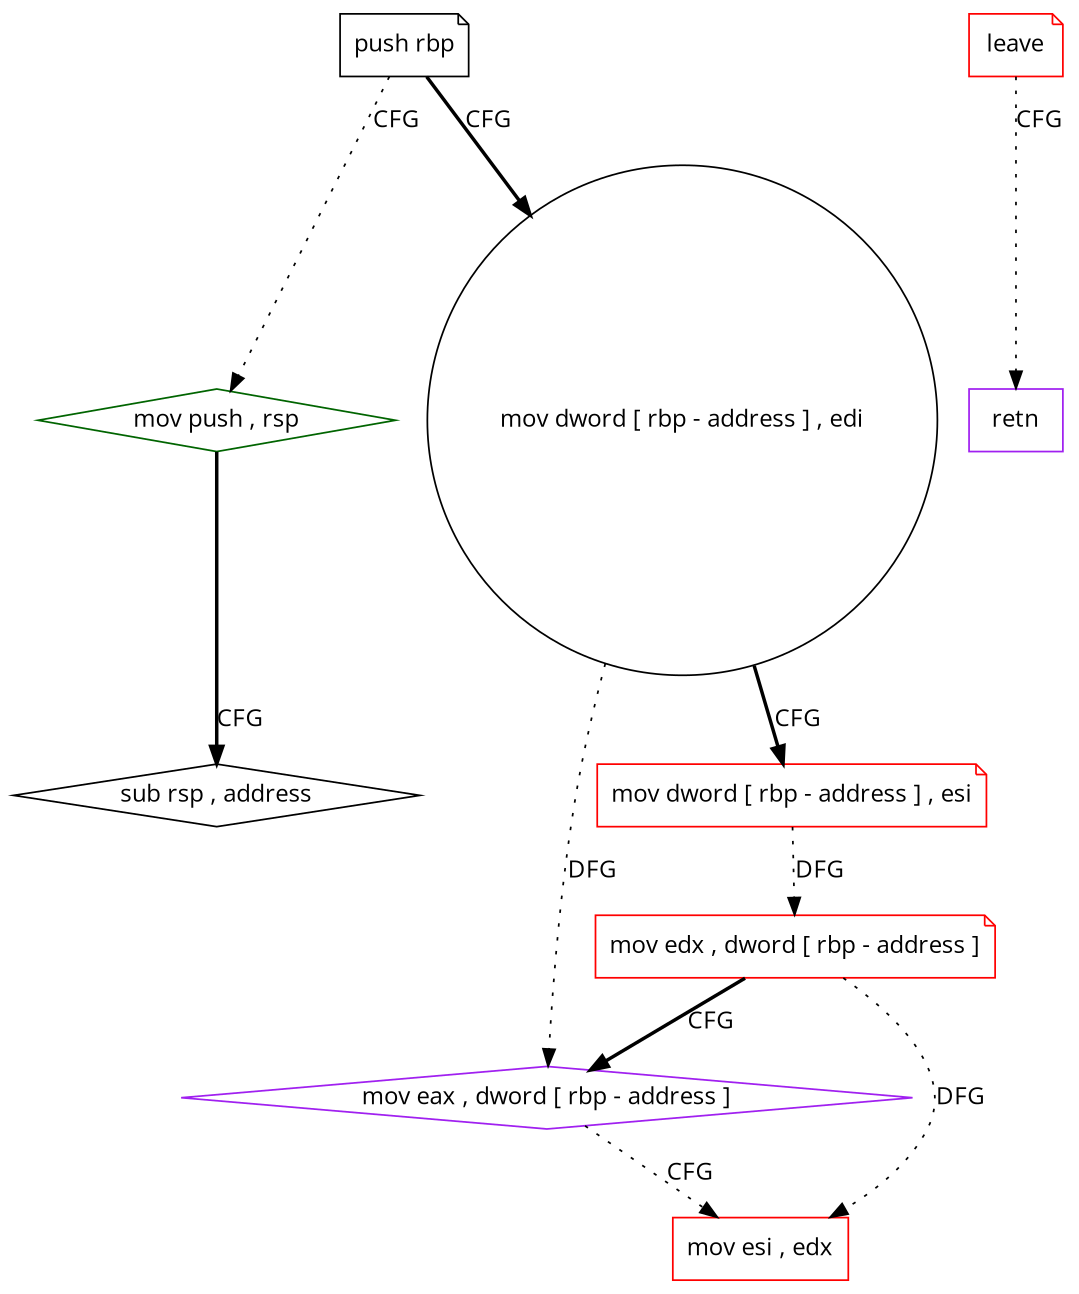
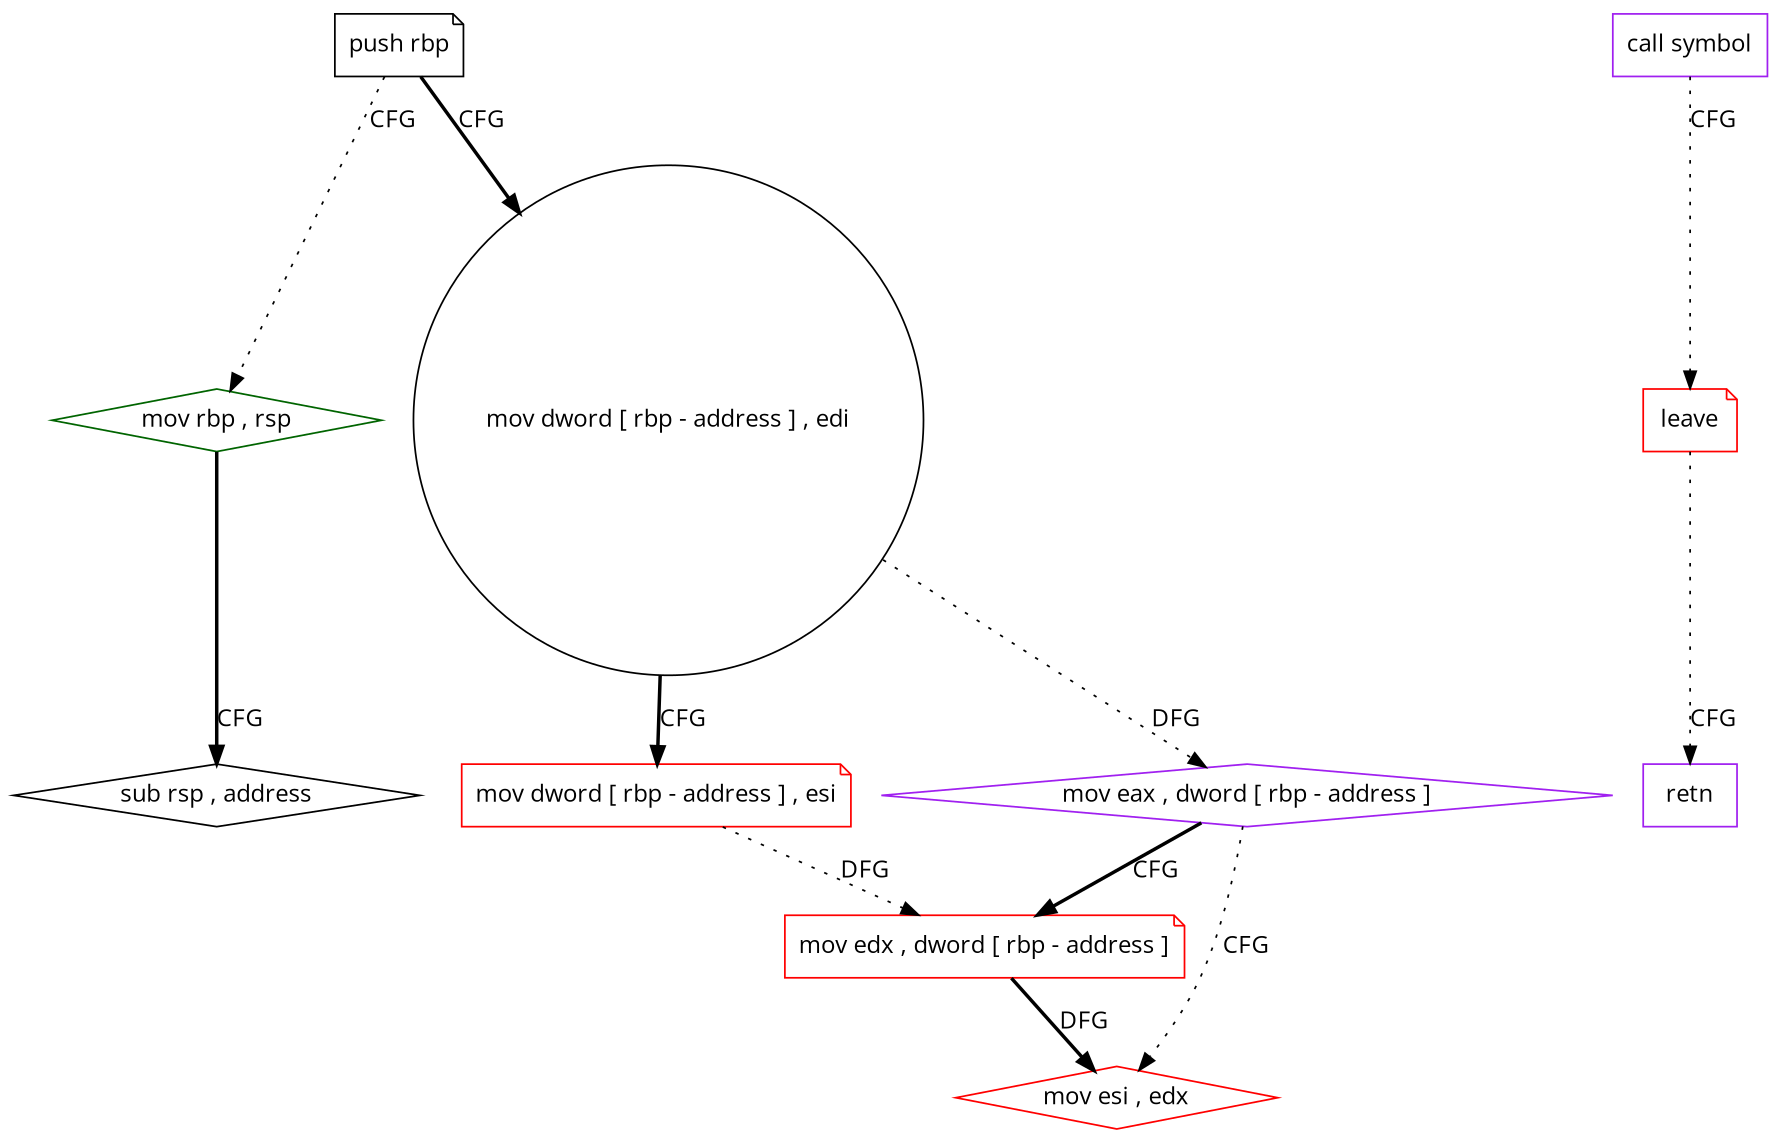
node "call symbol": added
node "mov push , rsp": label "mov push , rsp" -> "mov rbp , rsp"
edge "mov edx , dword [ rbp - address ]" -> "mov eax , dword [ rbp - address ]": reversed
edge "mov edx , dword [ rbp - address ]" -> "mov esi , edx": style dotted -> bold
node "mov esi , edx": shape box -> diamond
